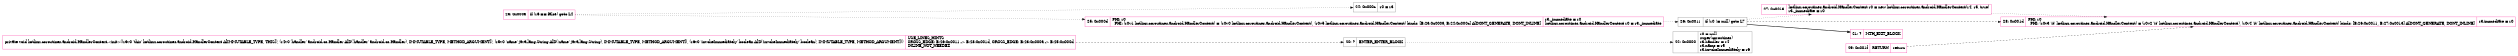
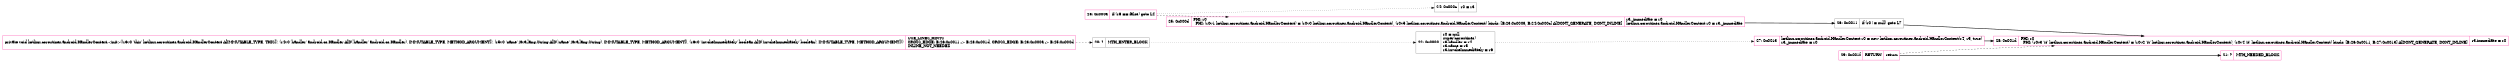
edge "27: 0x0013" -> "28: 0x001d": style dotted -> bold
edge "23: 0x000a" -> "25: 0x000d": style dotted -> dashed
edge "26: 0x0011" -> "27: 0x0013": now "22: 0x0000" -> "27: 0x0013"
edge "25: 0x000d" -> "26: 0x0011": style dotted -> bold
edge "26: 0x0011" -> "28: 0x001d": style dashed -> bold
edge "26: 0x0011" -> "21: ?": now "29: 0x001f" -> "21: ?"
node "21: ?": text "MTH_EXIT_BLOCK" -> "MTH_NEEDED_BLOCK"
node "20: ?": text "ENTER_ENTER_BLOCK" -> "MTH_ENTER_BLOCK"
